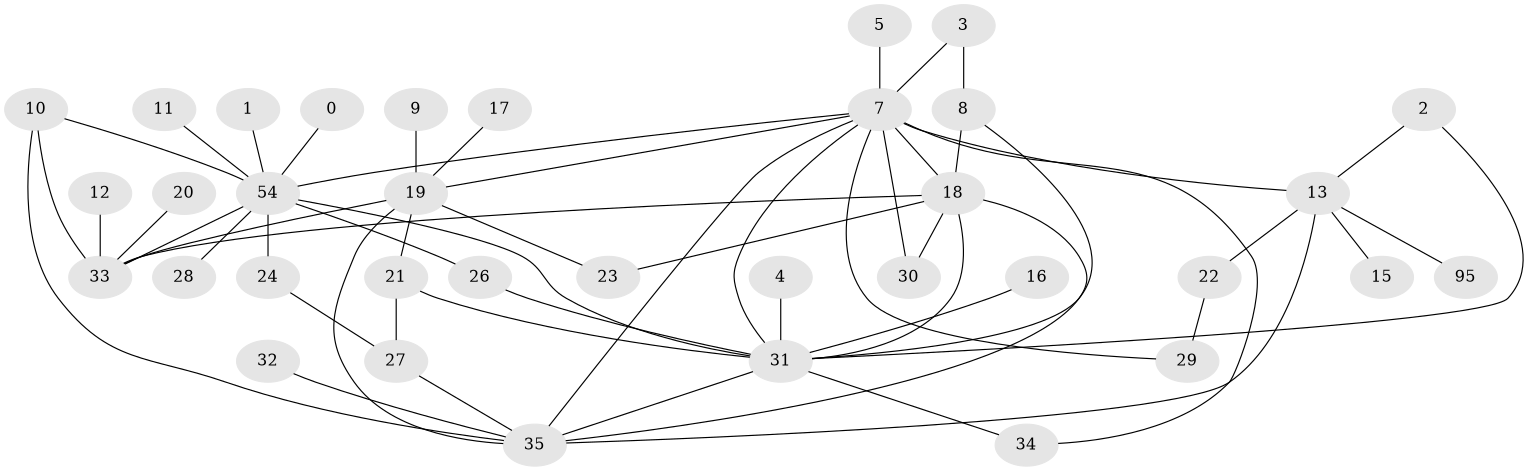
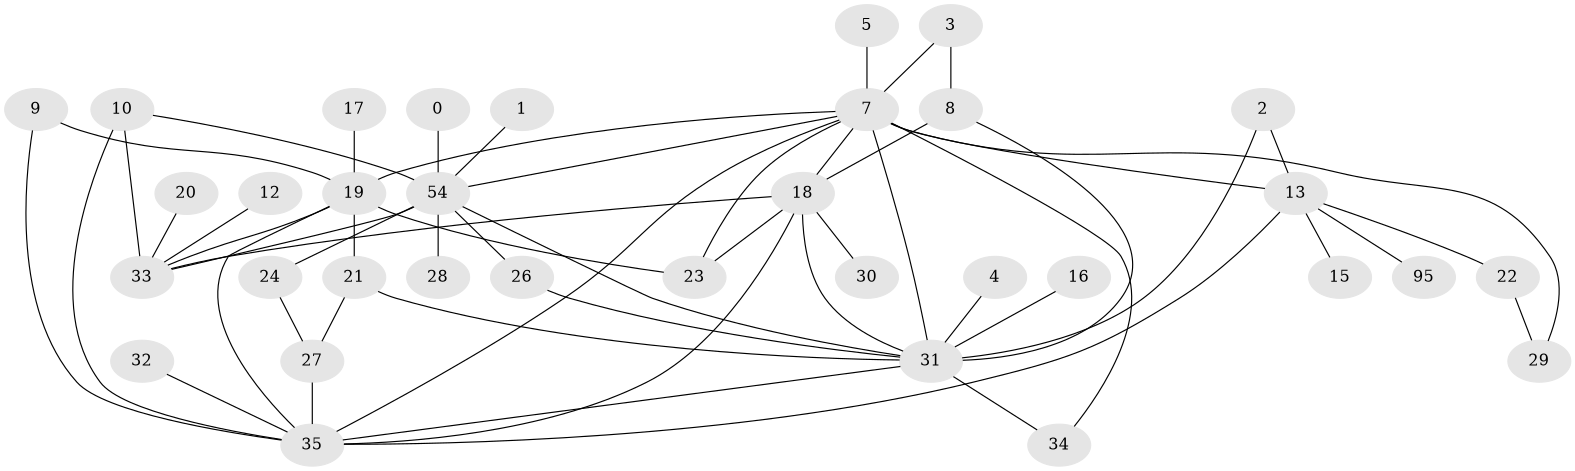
node "11": removed
edge "7" -- "30": now "7" -- "23"
edge "9" -- "35": added
